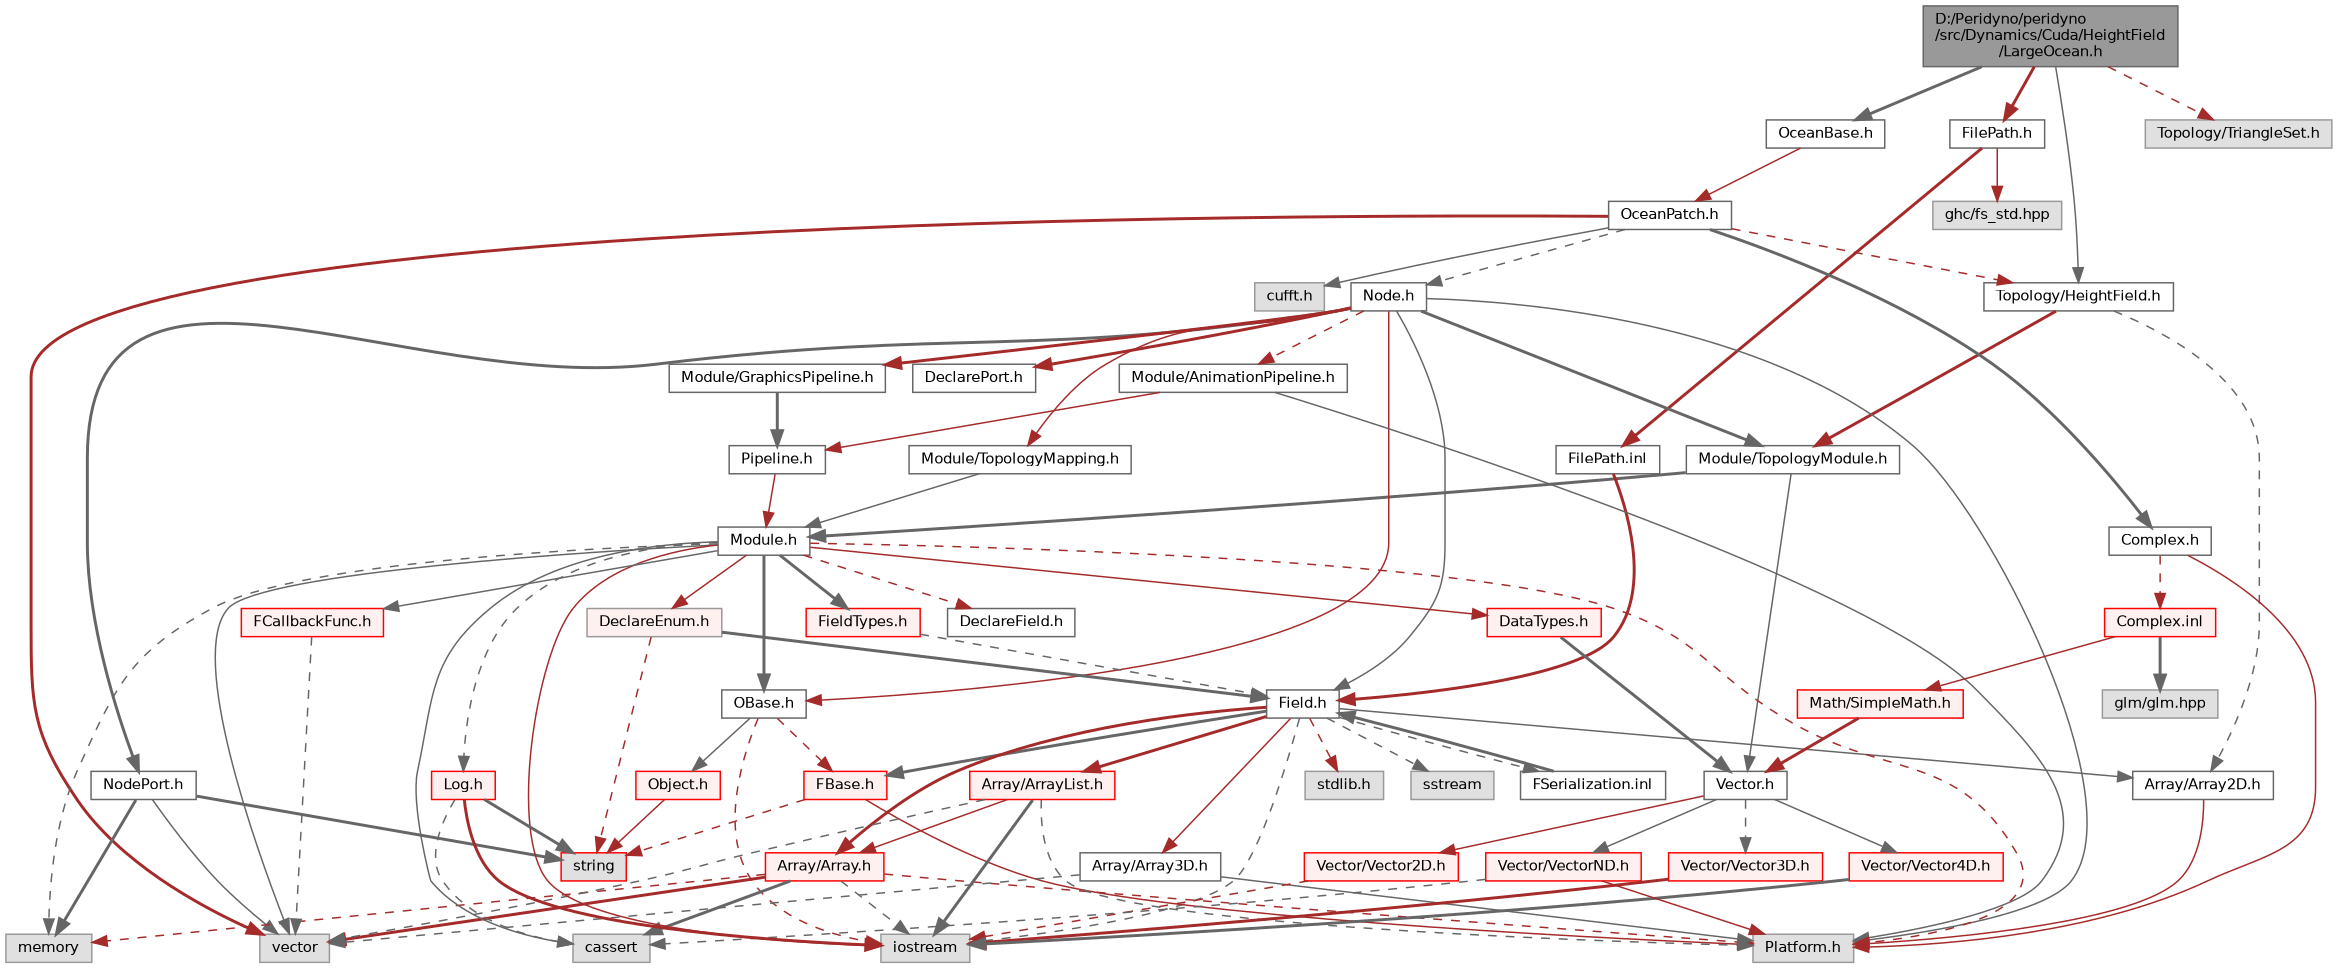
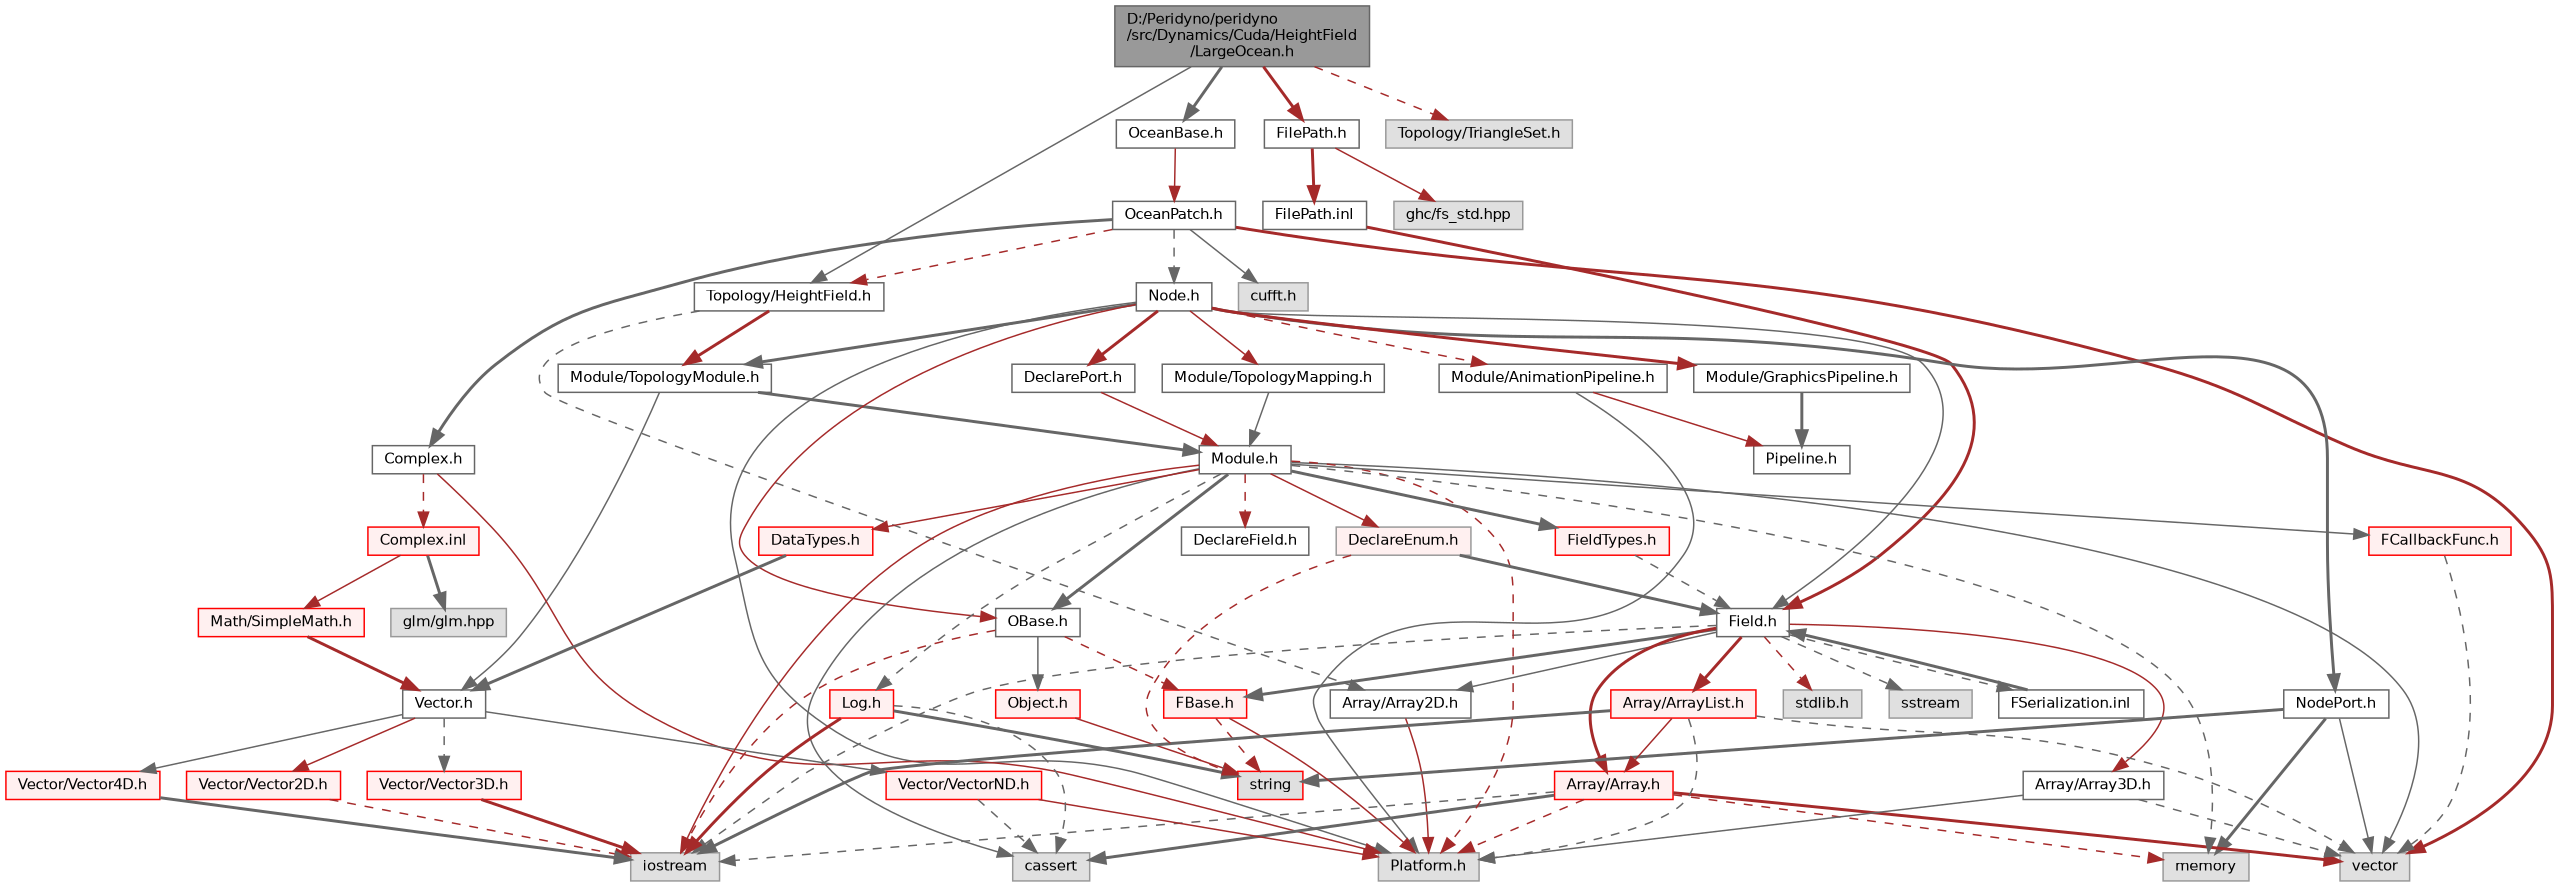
edge "Pipeline.h" -> "Module.h": now "DeclarePort.h" -> "Module.h"
